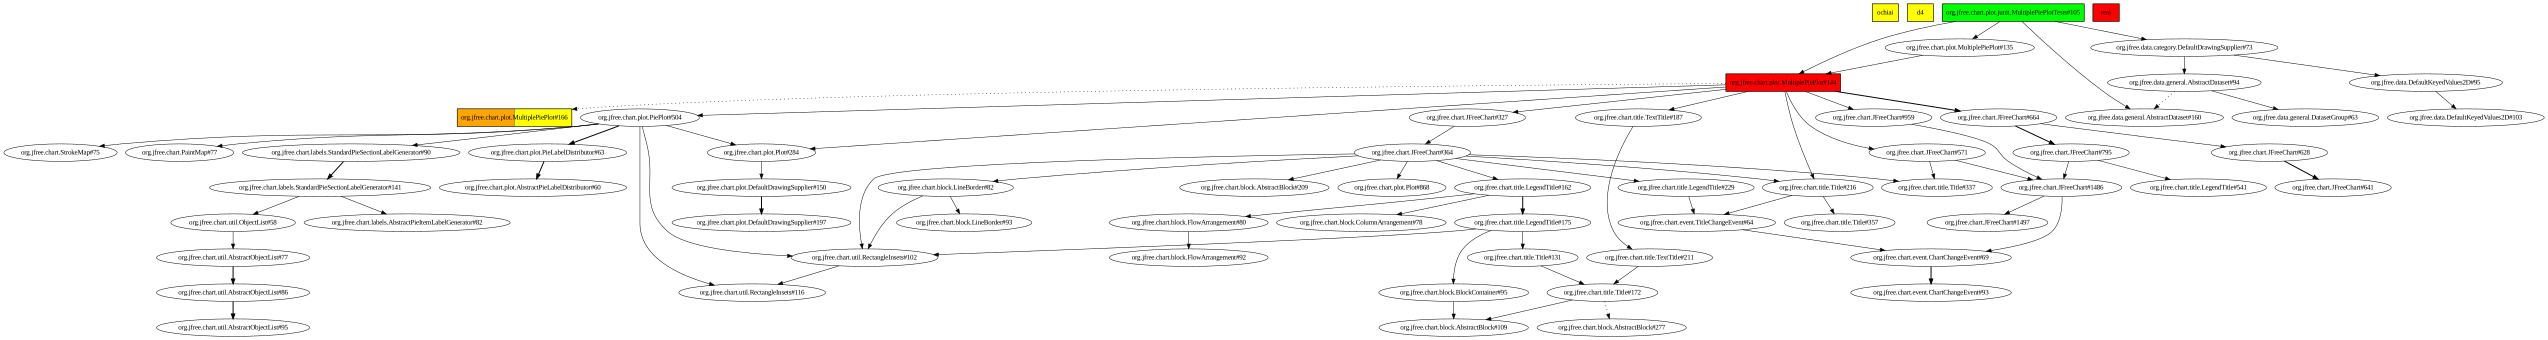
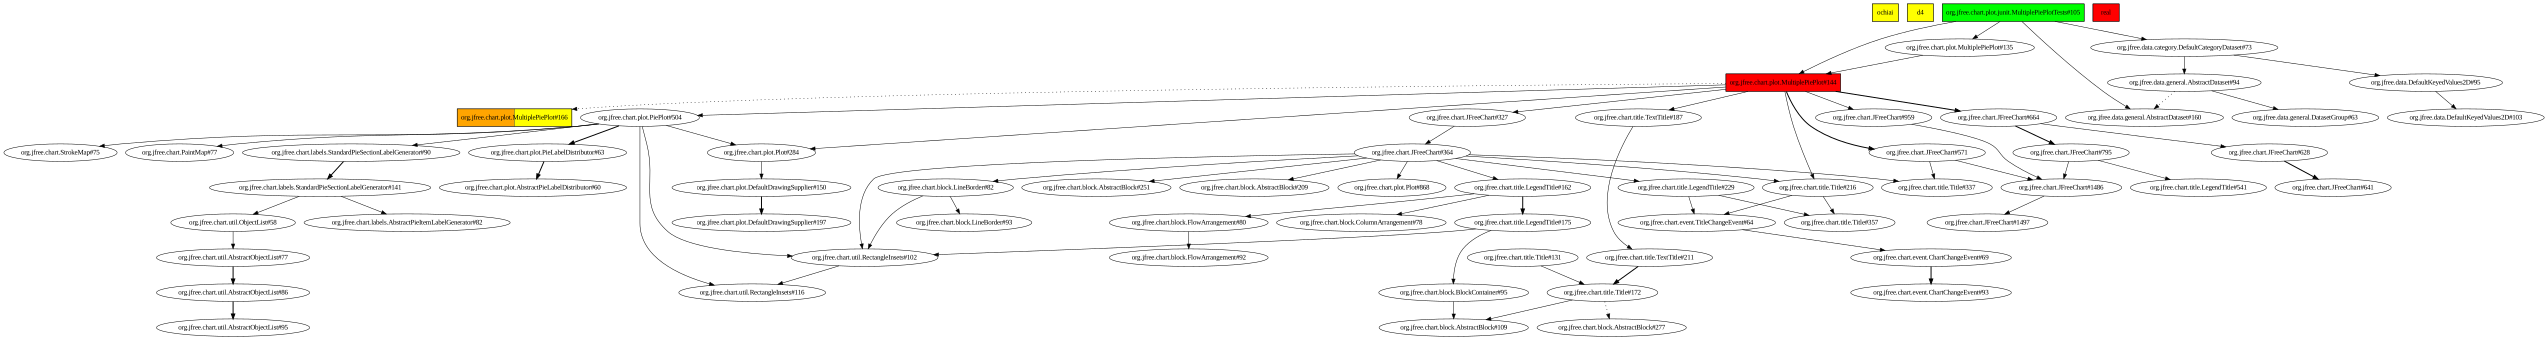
node "org.jfree.data.category.DefaultDrawingSupplier#73": label "org.jfree.data.category.DefaultDrawingSupplier#73" -> "org.jfree.data.category.DefaultCategoryDataset#73"
edge "org.jfree.chart.plot.MultiplePiePlot#144" -> "org.jfree.chart.JFreeChart#571": style solid -> bold
node "org.jfree.chart.block.AbstractBlock#251": added
edge "org.jfree.chart.title.LegendTitle#229" -> "org.jfree.chart.title.Title#357": added
edge "org.jfree.chart.title.LegendTitle#175" -> "org.jfree.chart.title.Title#131": removed
edge "org.jfree.chart.JFreeChart#1486" -> "org.jfree.chart.event.ChartChangeEvent#69": removed
edge "org.jfree.chart.title.TextTitle#211" -> "org.jfree.chart.title.Title#172": style solid -> bold
